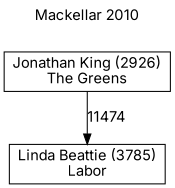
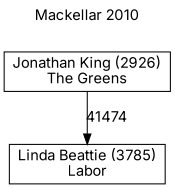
edge "Jonathan King (2926) The Greens" -> "Linda Beattie (3785) Labor": label "11474" -> "41474"
